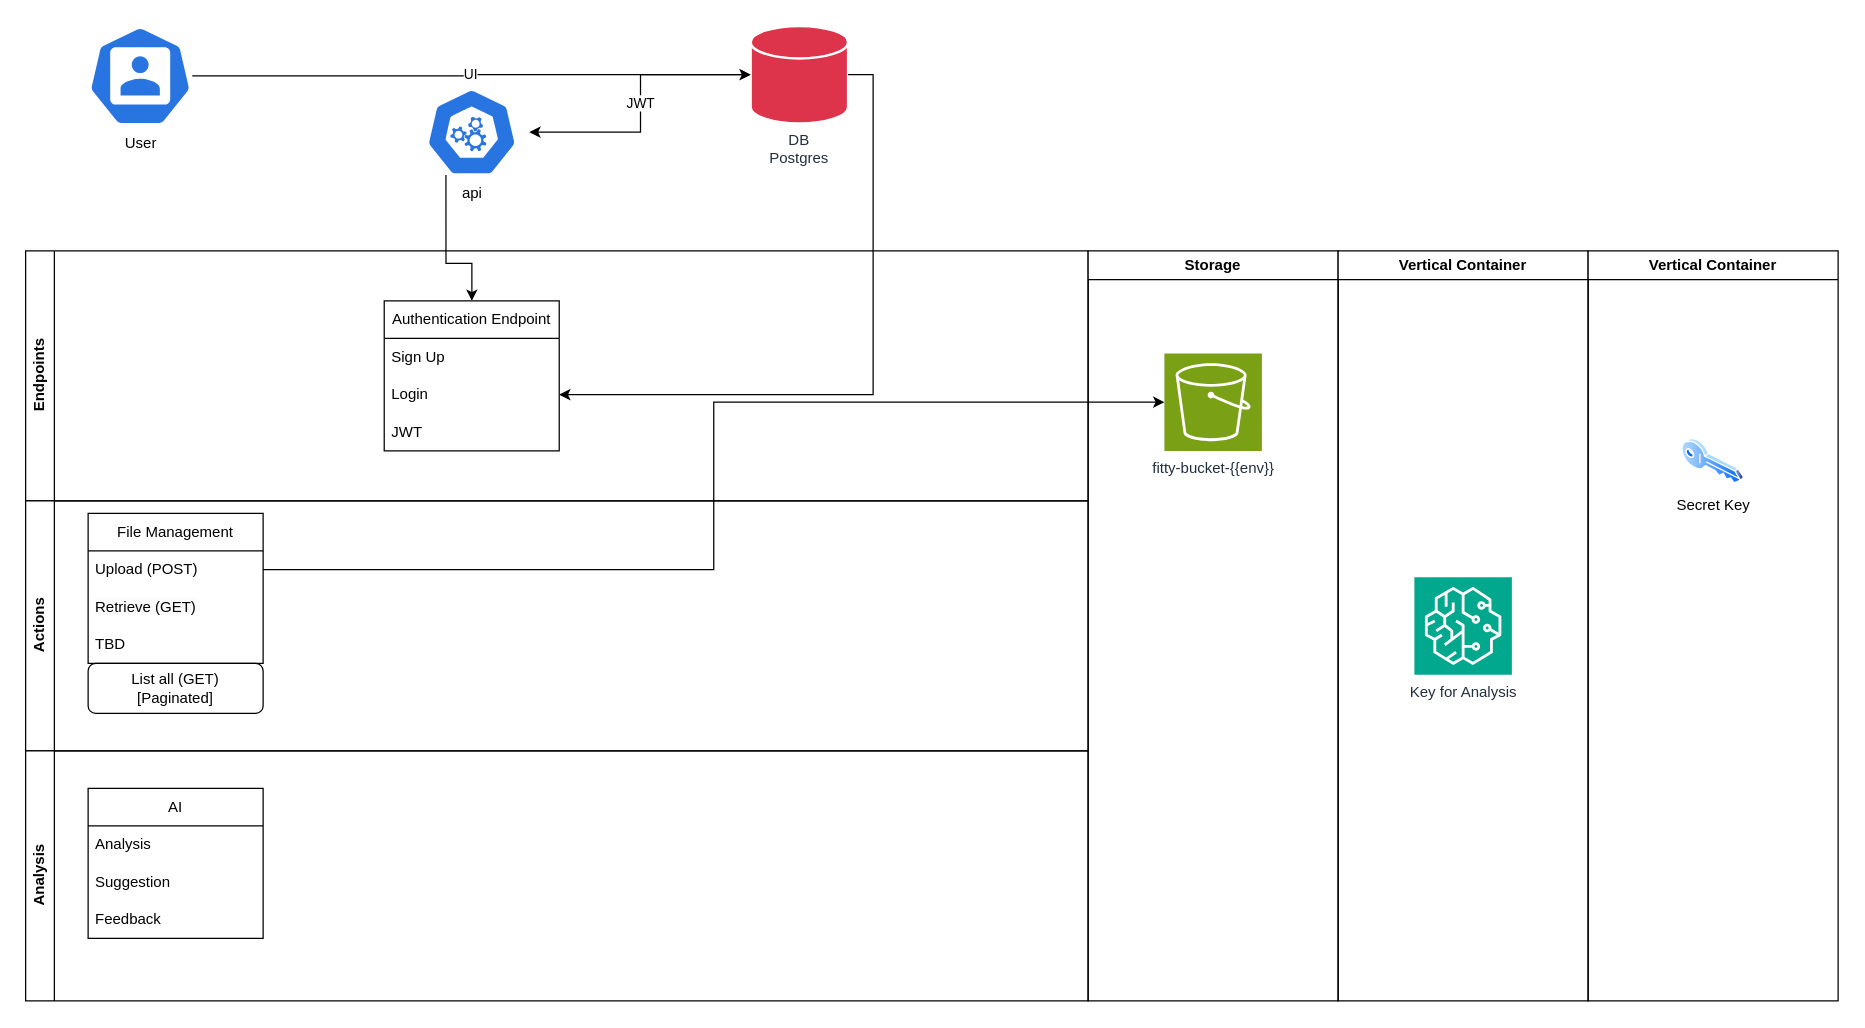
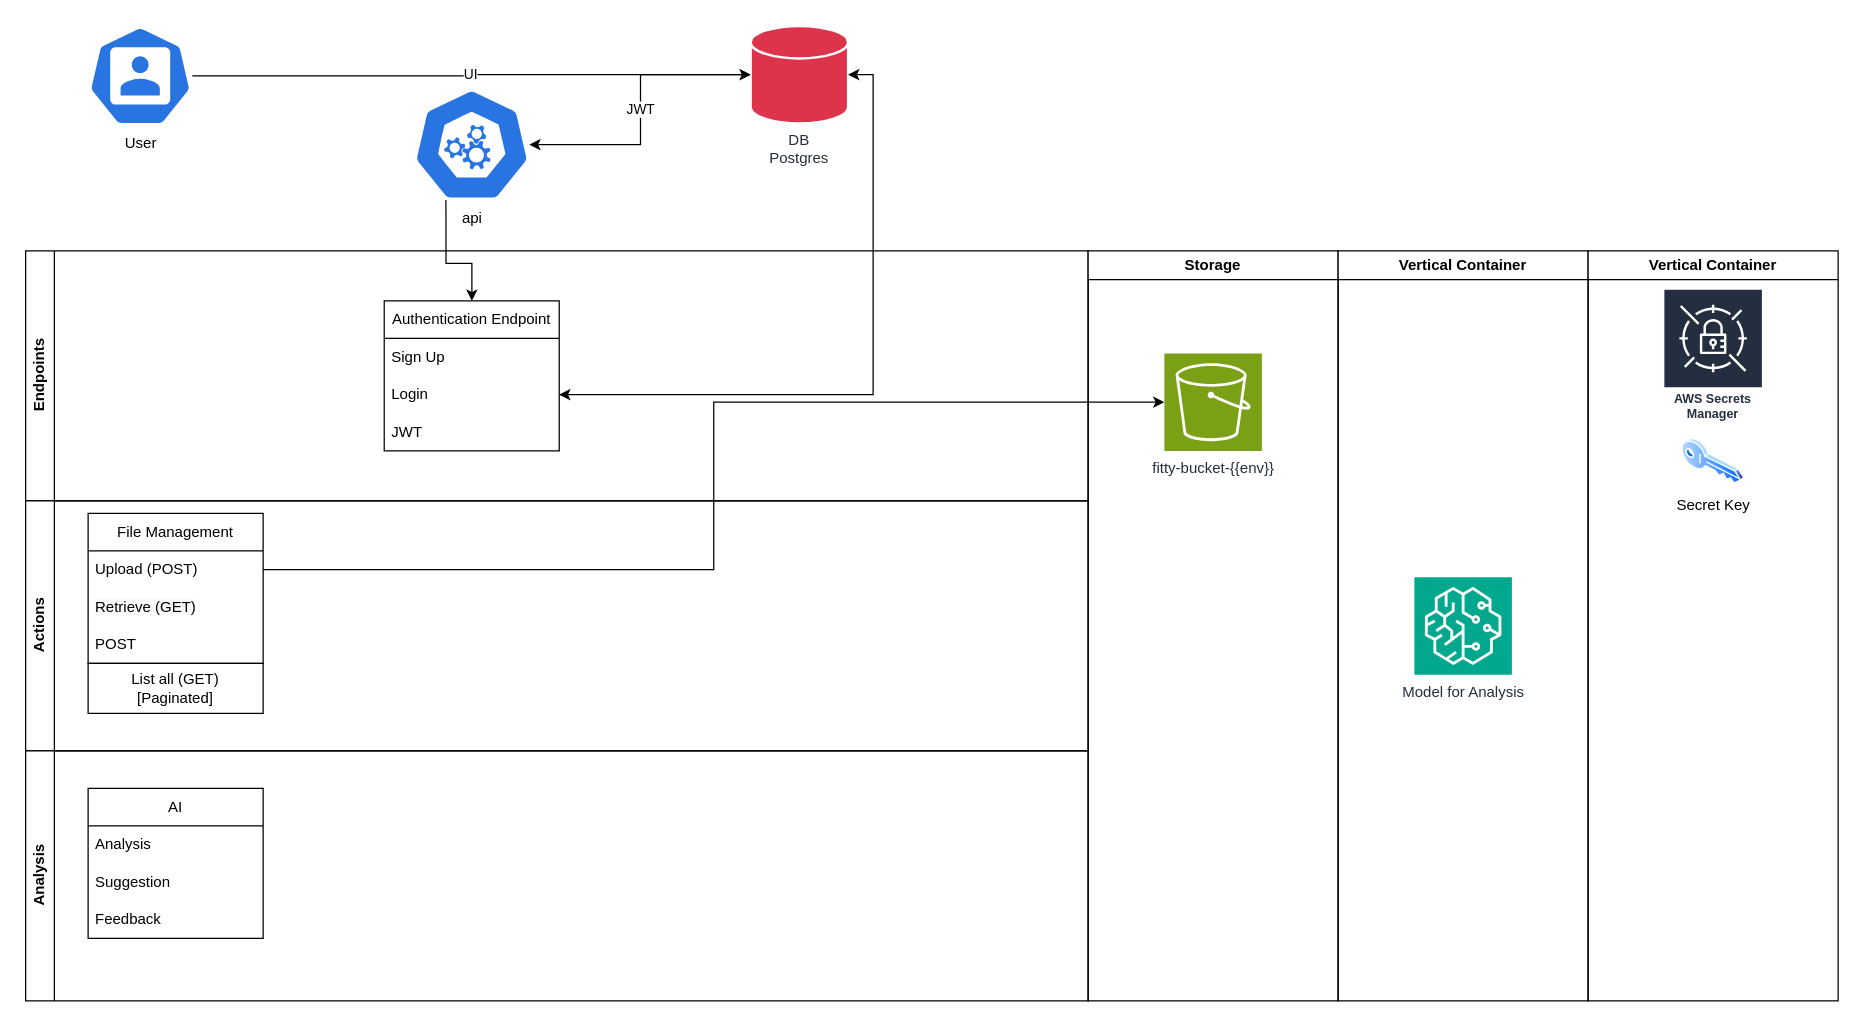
edge "DB Postgres" -> "Login": arrowhead none -> classic
node "api": size 117x88 -> 117x113
node "AWS Secrets Manager": added
node "TBD": label "TBD" -> "POST"
node "List all (GET) [Paginated]": shape rounded rectangle -> rectangle
node "Key for Analysis": label "Key for Analysis" -> "Model for Analysis"
